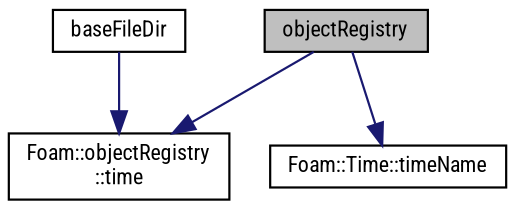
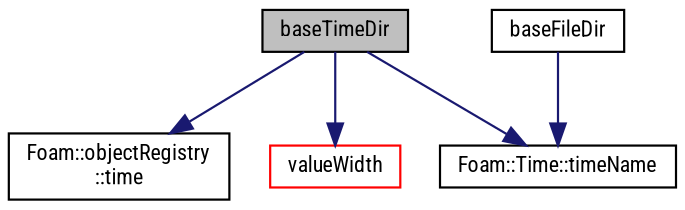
node "objectRegistry": label "objectRegistry" -> "baseTimeDir"
edge "baseFileDir" -> "Foam::objectRegistry ::time": now "baseFileDir" -> "Foam::Time::timeName"
node "valueWidth": added
